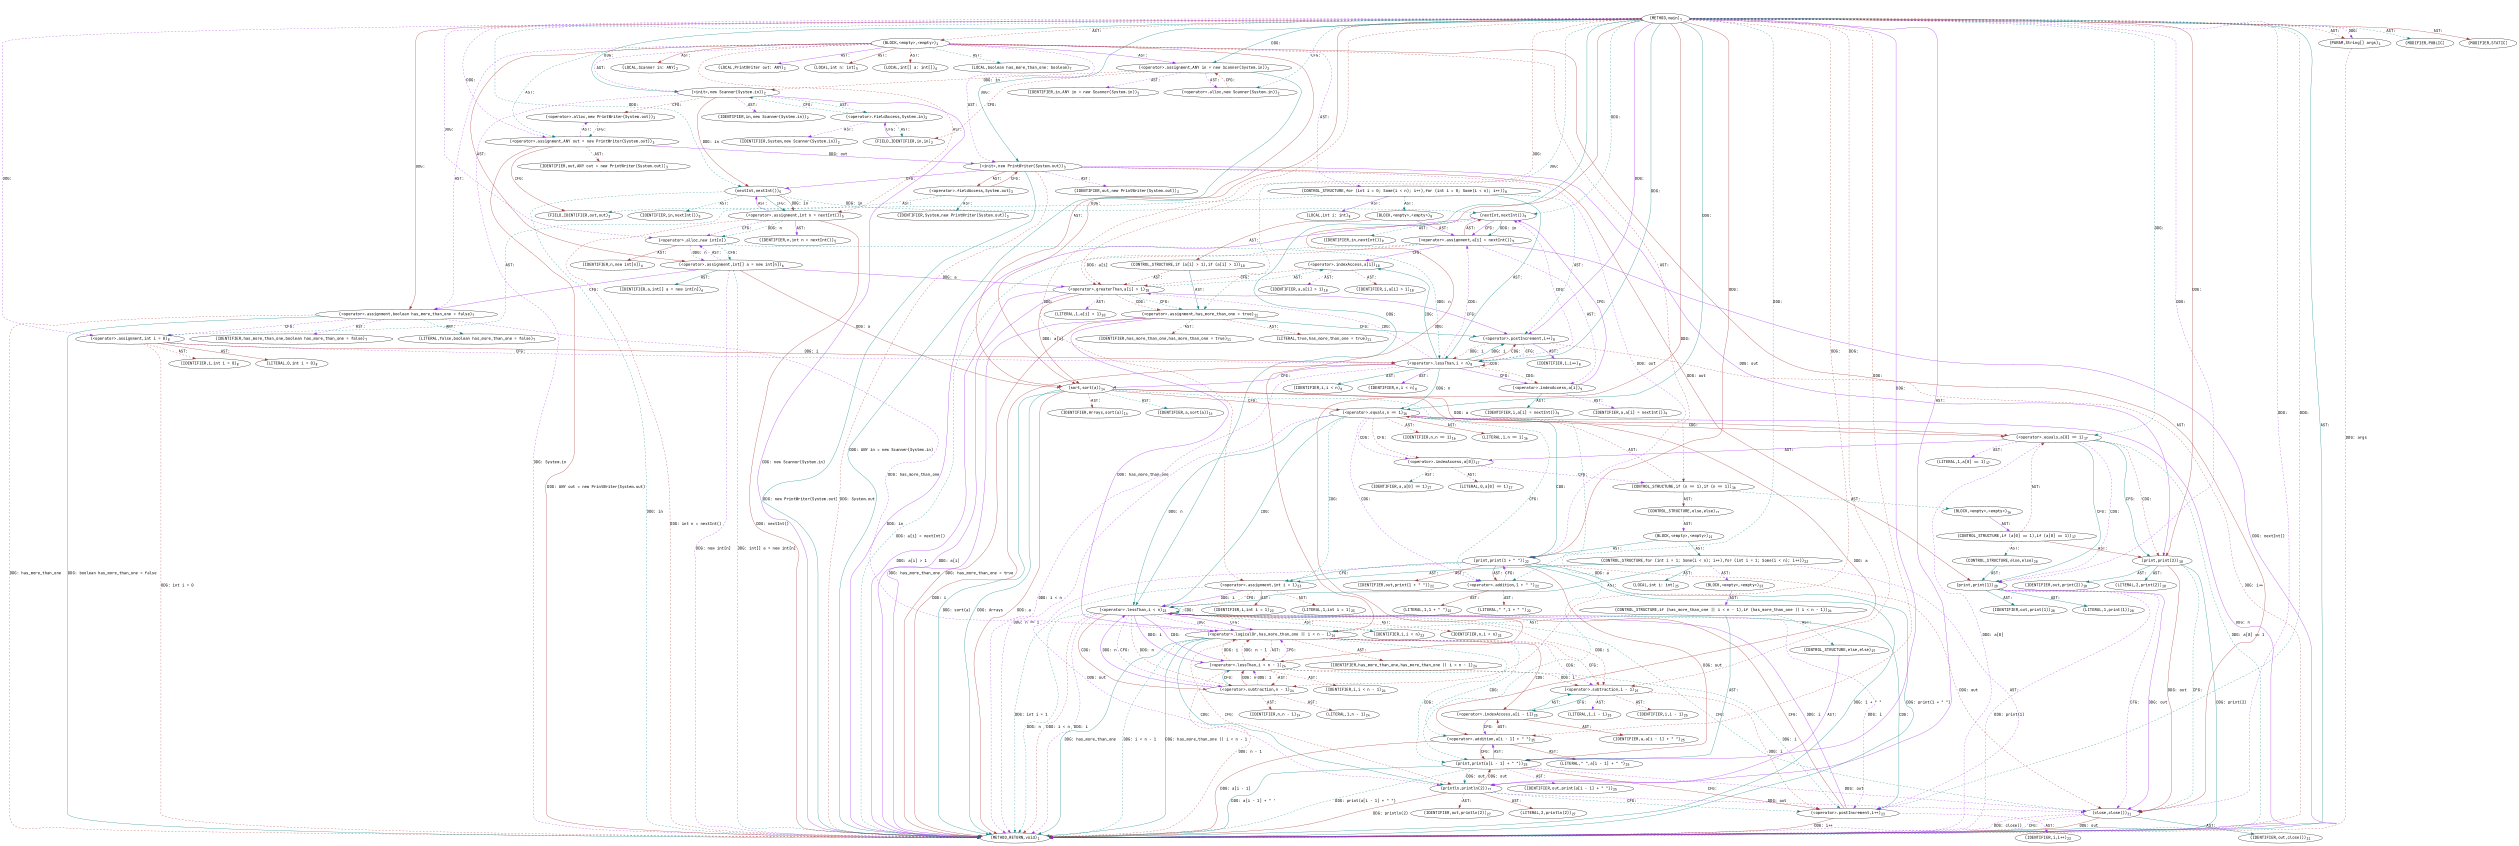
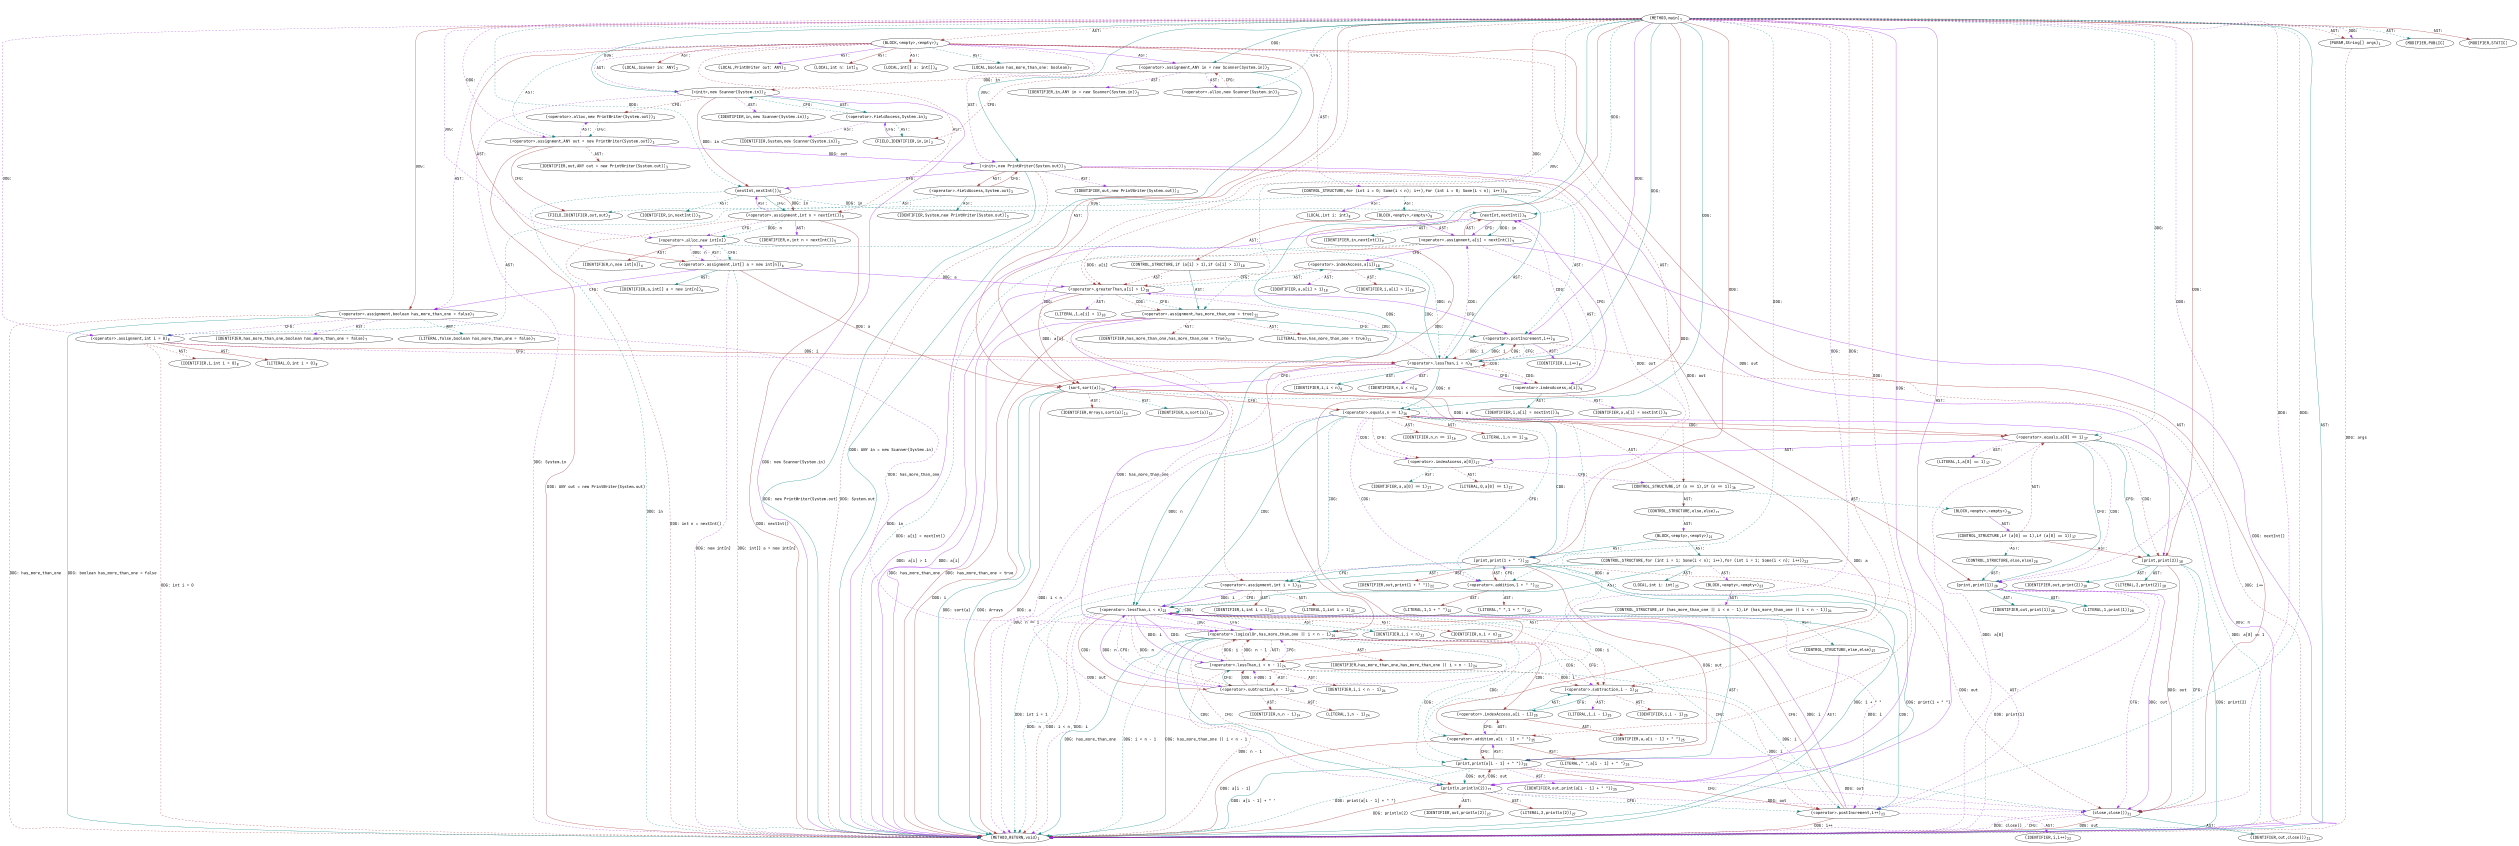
edge "(<init>,new Scanner(System.in))" -> "(<operator>.fieldAccess,System.in)": style dashed -> solid
edge "(METHOD,main)" -> "(<operator>.subtraction,n - 1)": color brown -> purple
